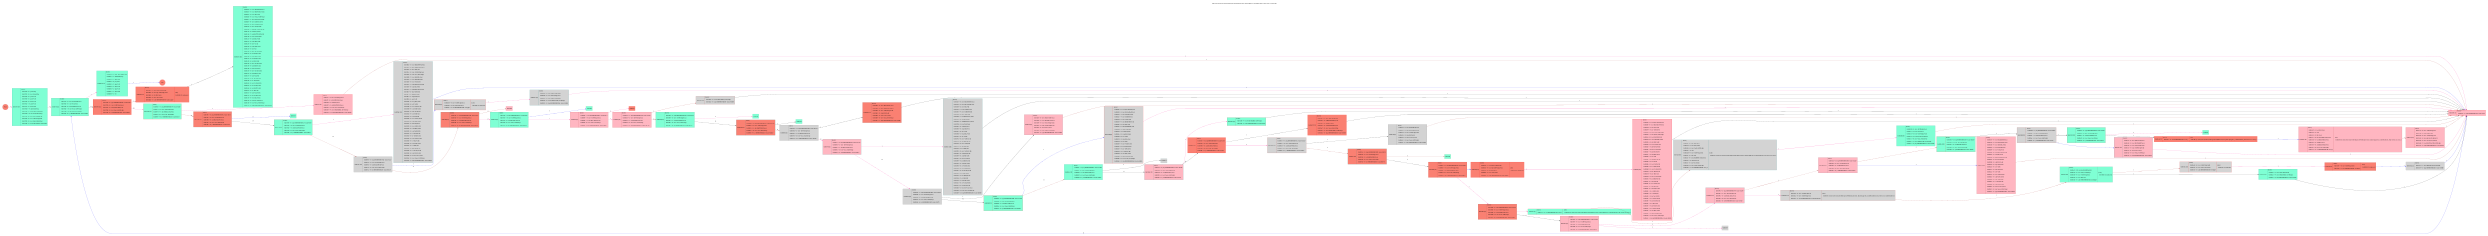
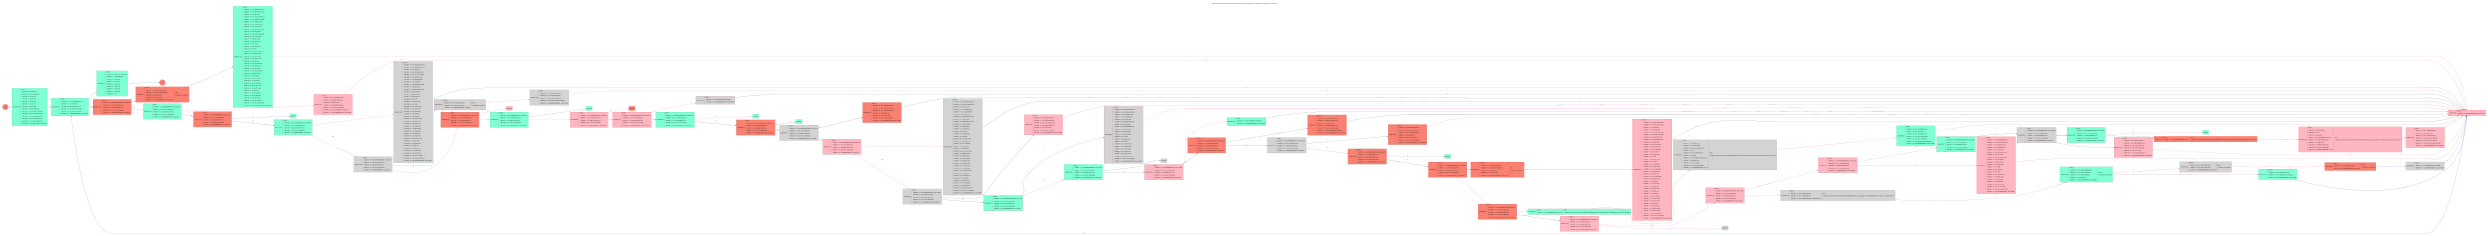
node "0x401a19 [27]": fillcolor lightgrey -> salmon
